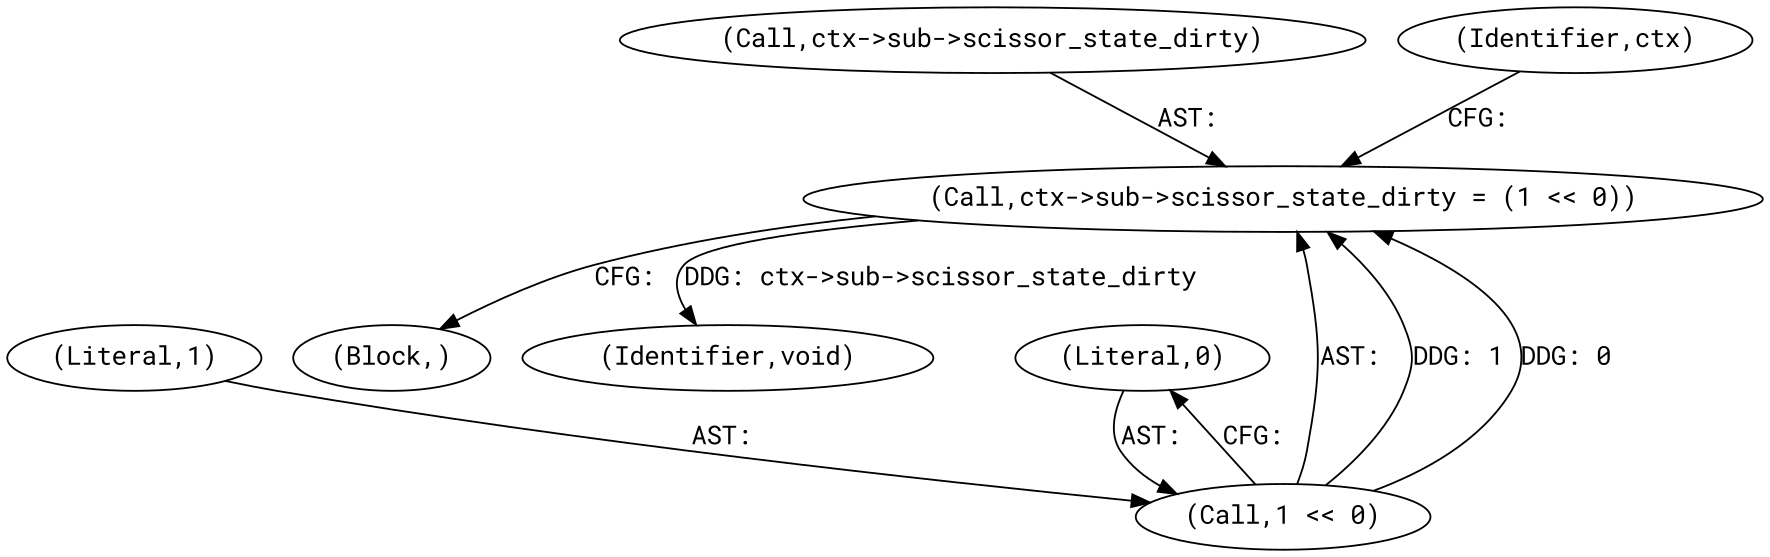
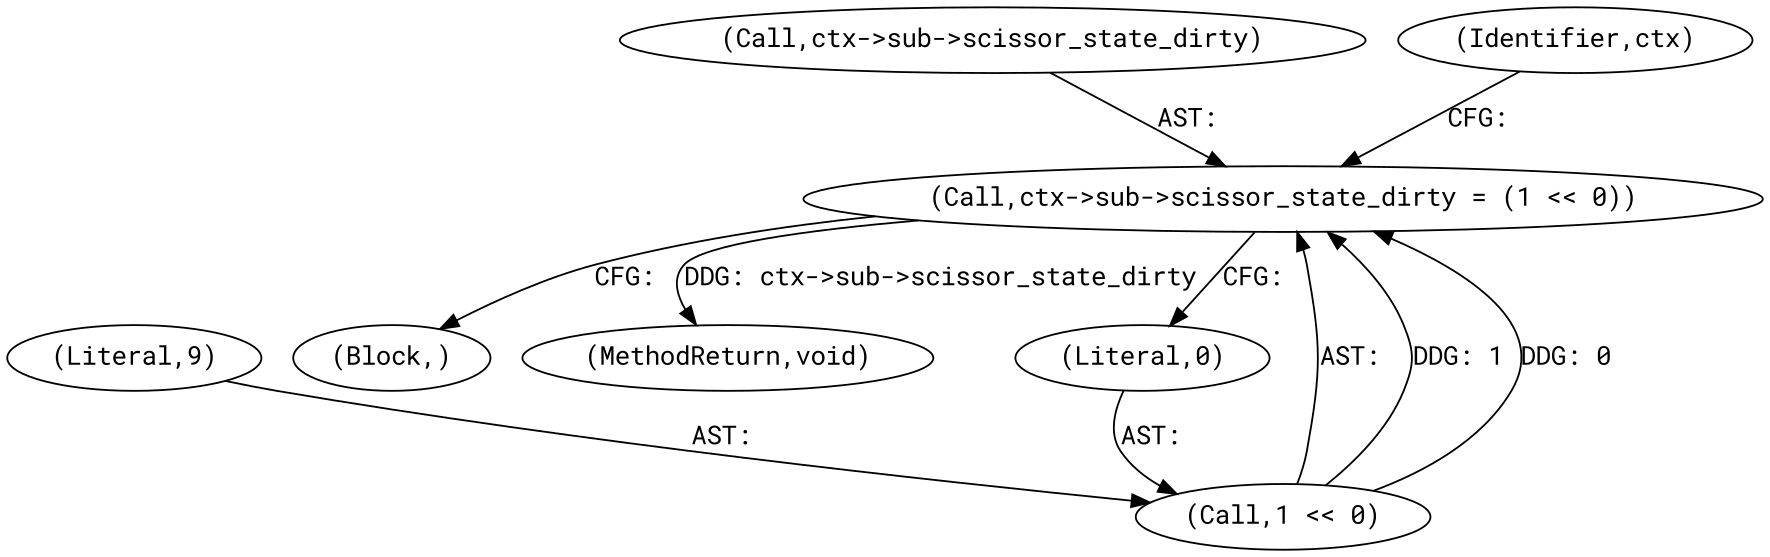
node "(Literal,1)": label "(Literal,1)" -> "(Literal,9)"
node "(Identifier,void)": label "(Identifier,void)" -> "(MethodReturn,void)"
edge "(Call,1 << 0)" -> "(Literal,0)": now "(Call,ctx->sub->scissor_state_dirty = (1 << 0))" -> "(Literal,0)"
